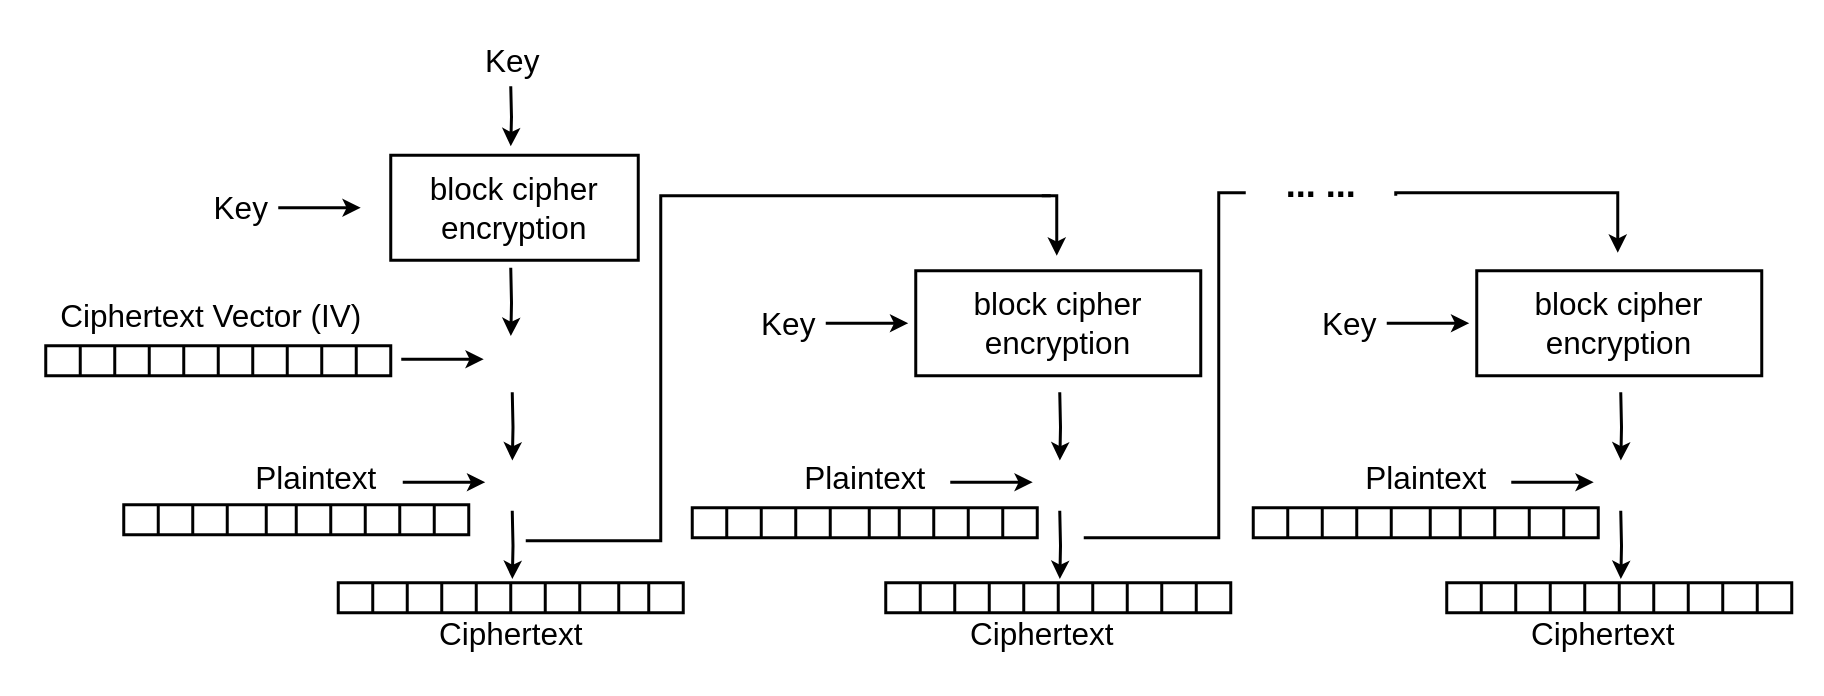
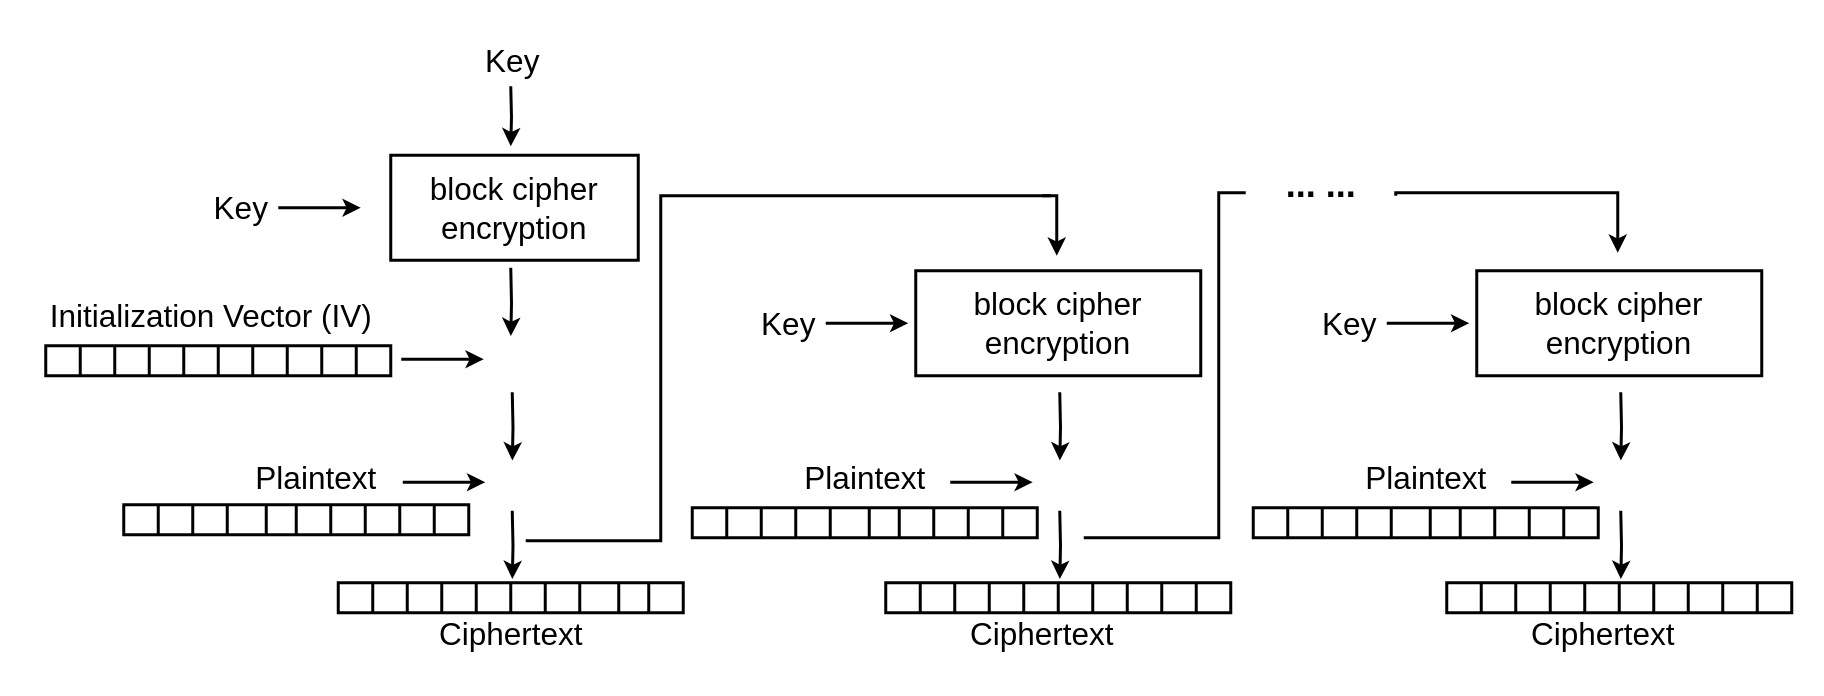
node "Ciphertext Vector (IV)": label "Ciphertext Vector (IV)" -> "Initialization Vector (IV)"
